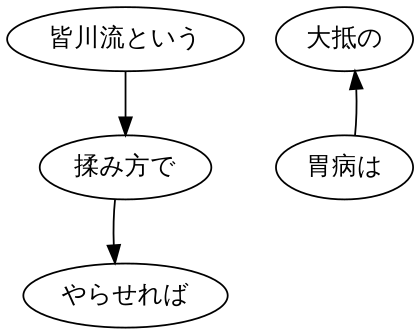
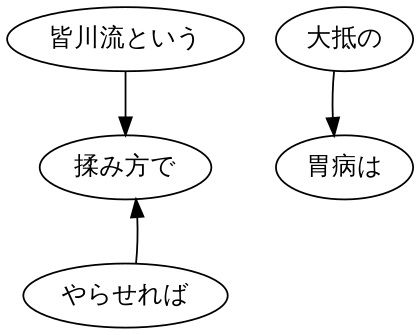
edge "胃病は" -> "大抵の": reversed
edge "揉み方で" -> "やらせれば": reversed
